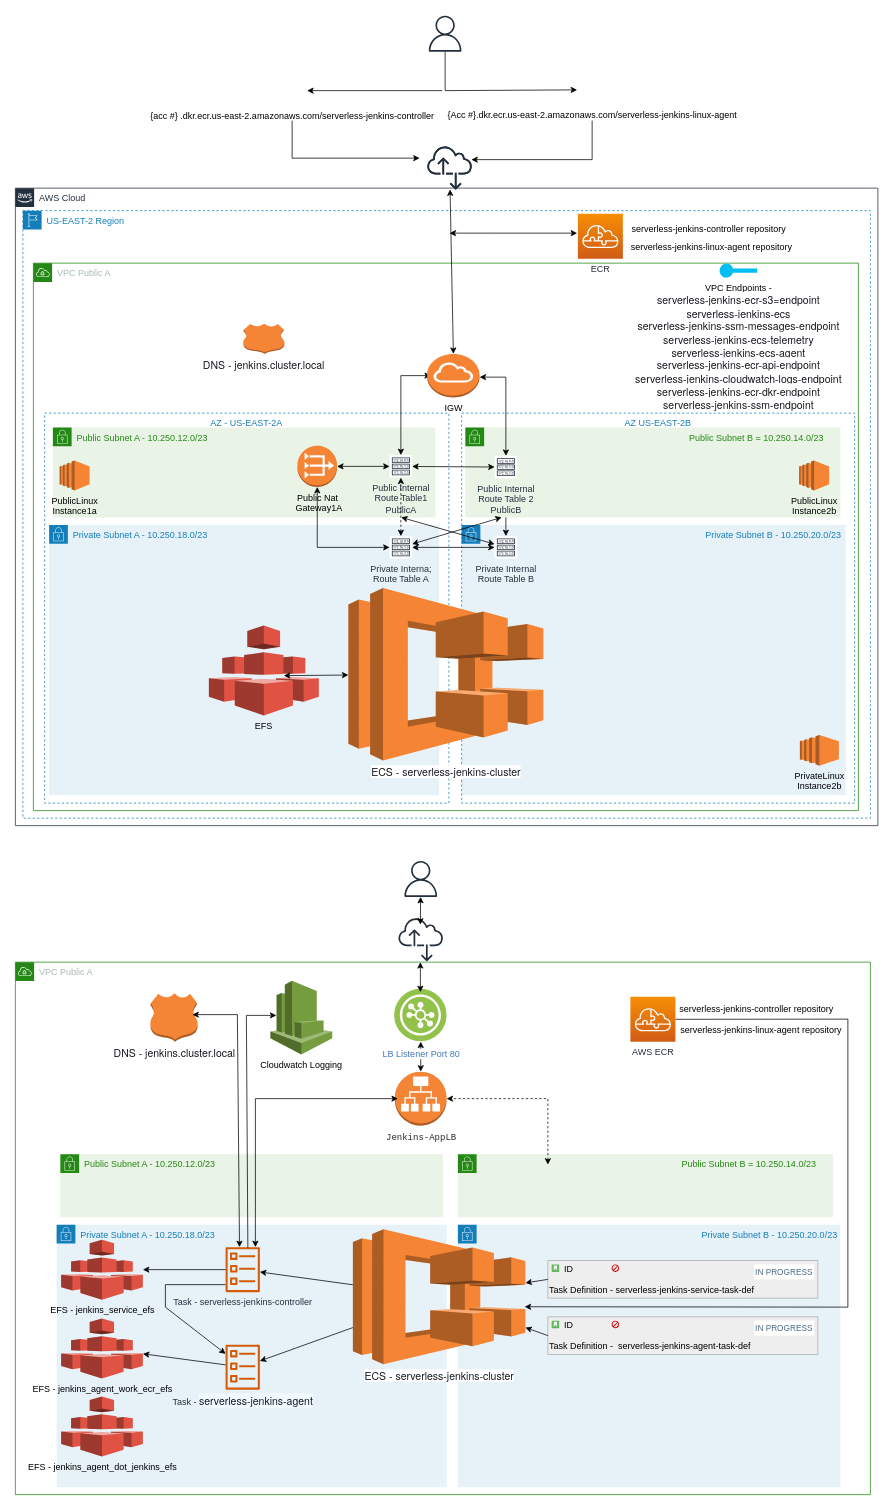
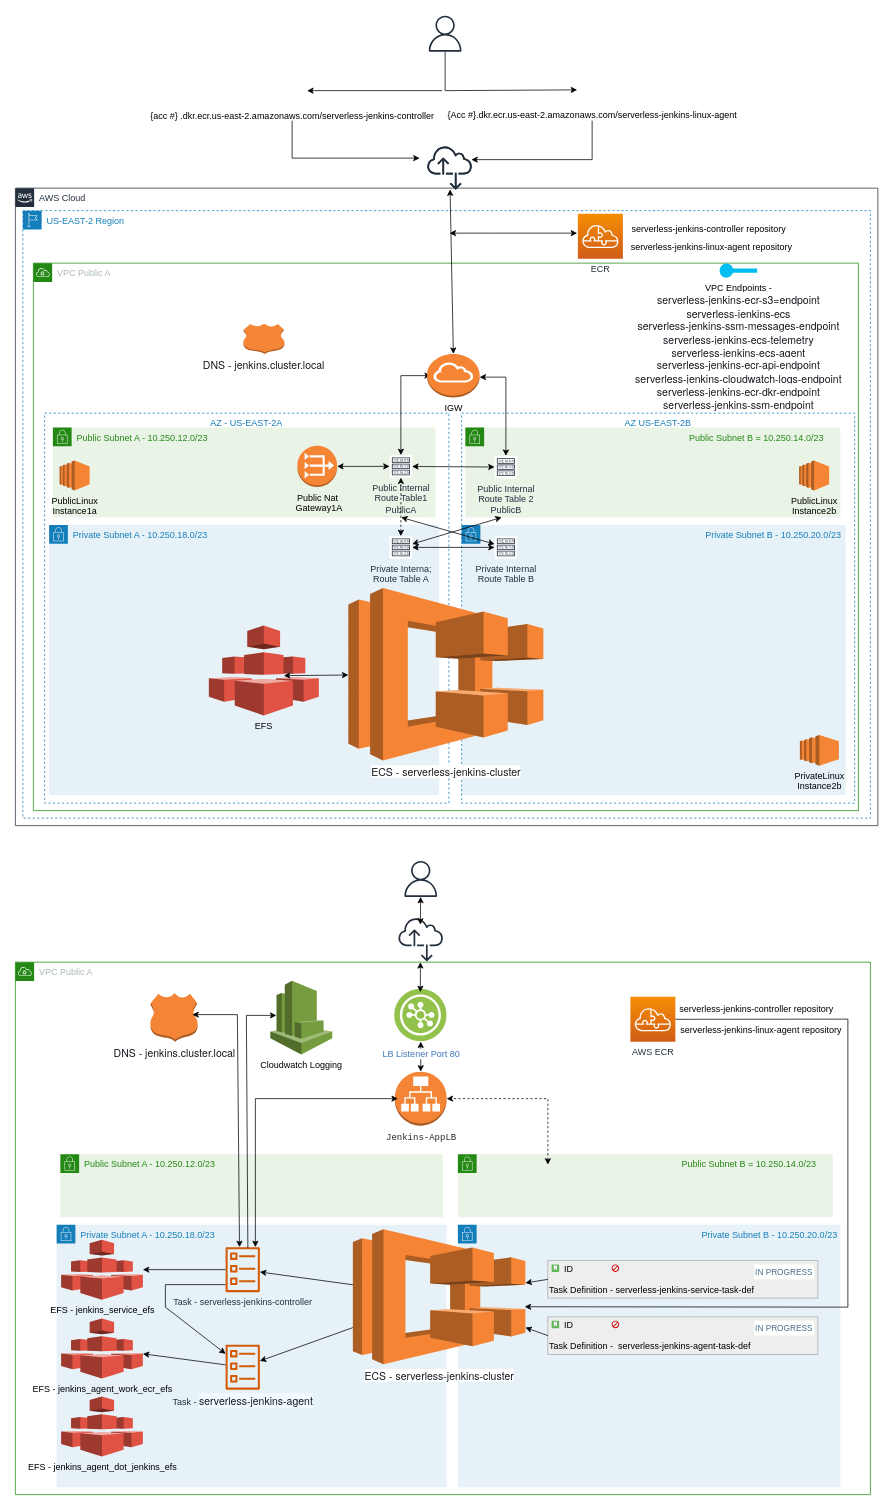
edge "Public Internal Route Table 2 PublicB" -- "Private Internal Route Table B": removed
edge "Public Nat Gateway1A" -- "Private Interna; Route Table A": removed
